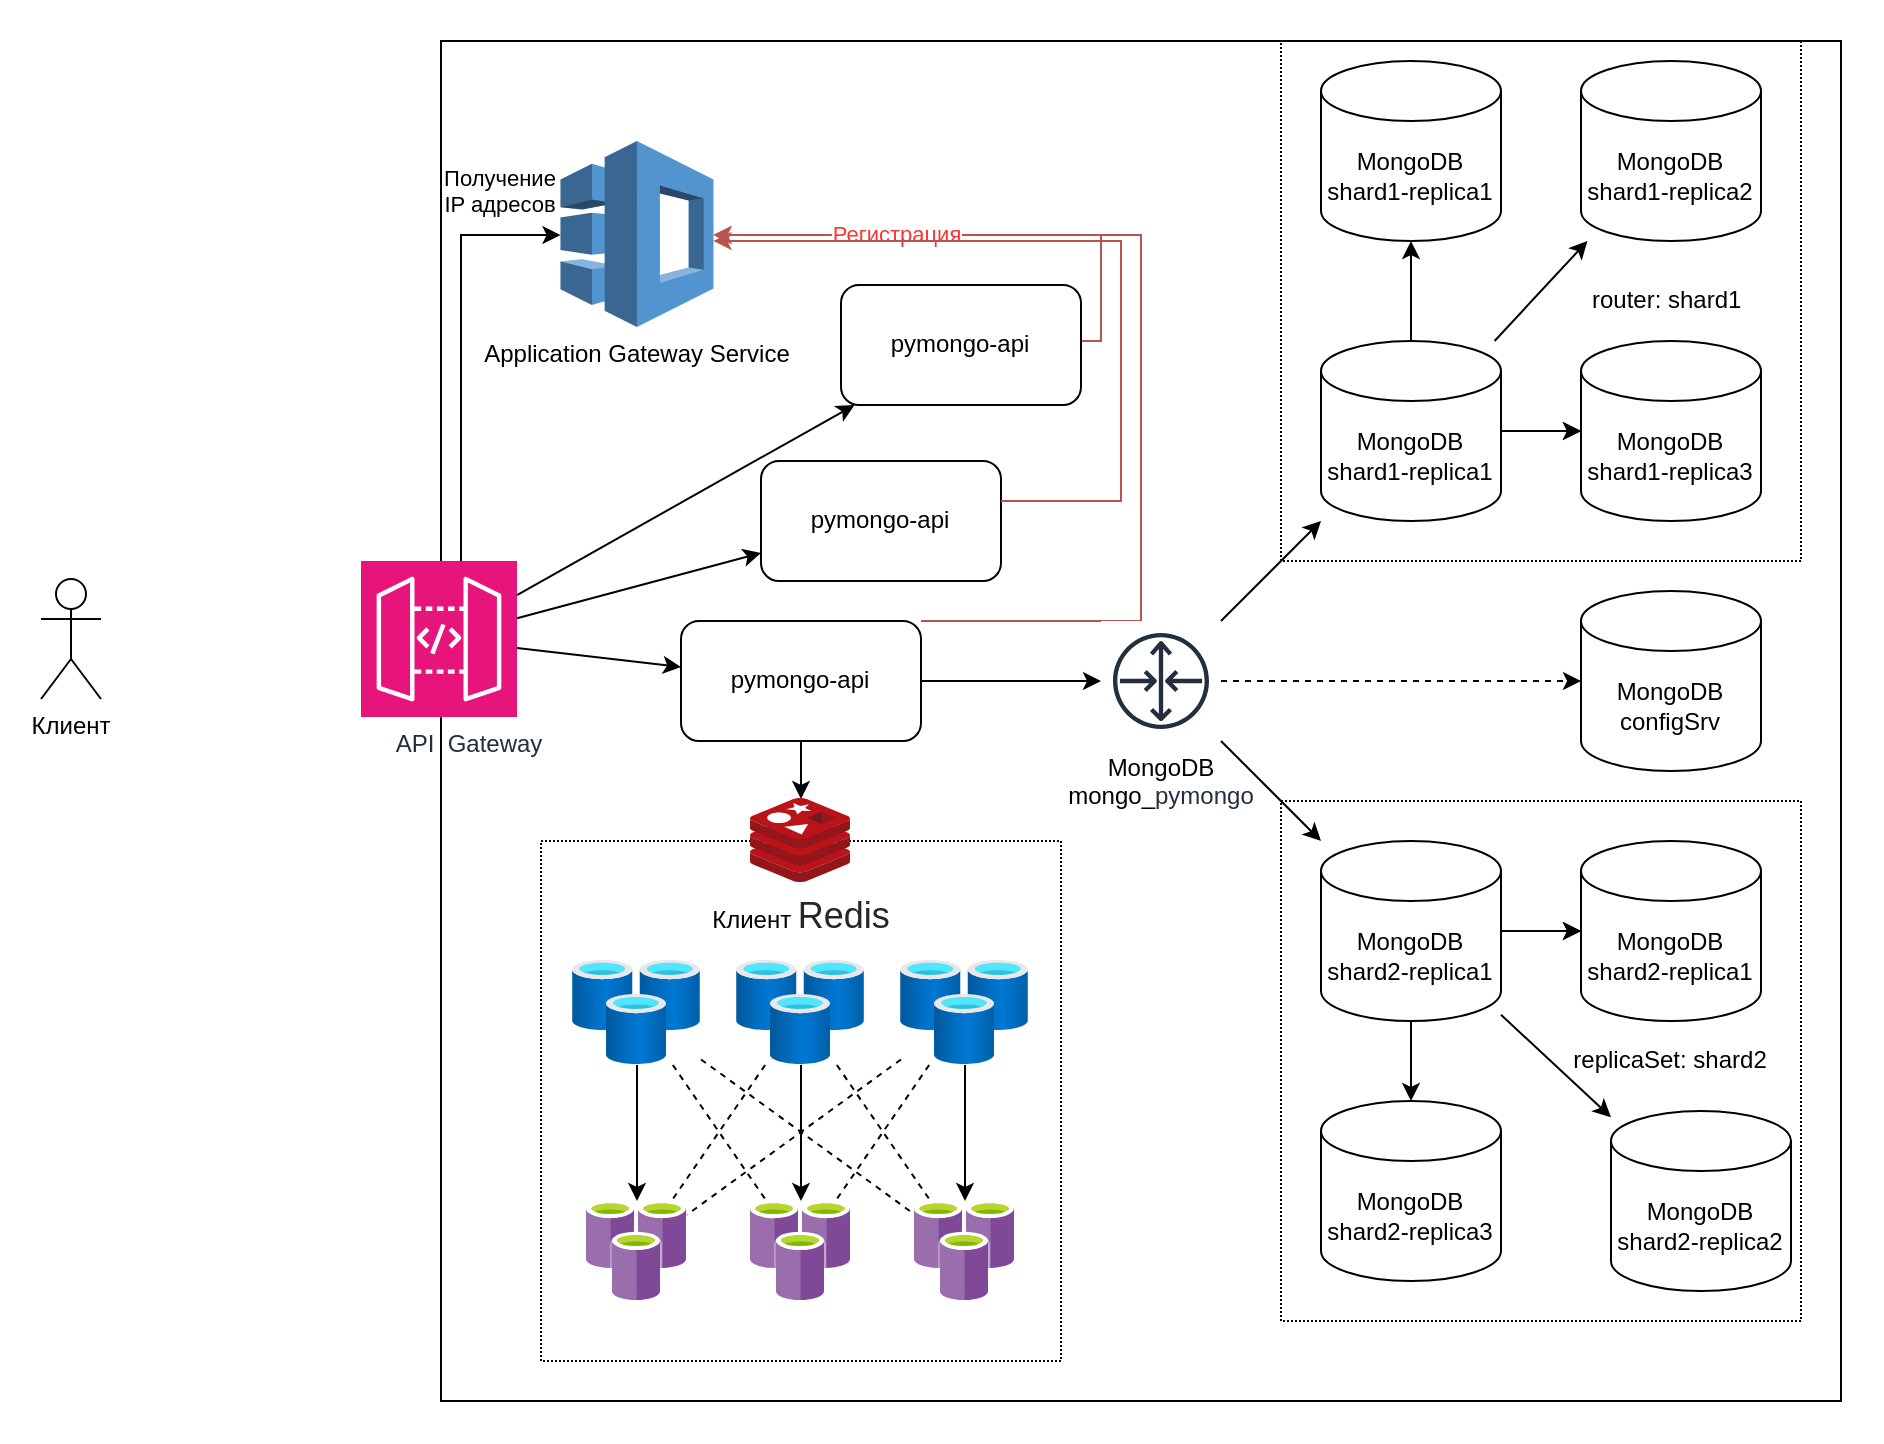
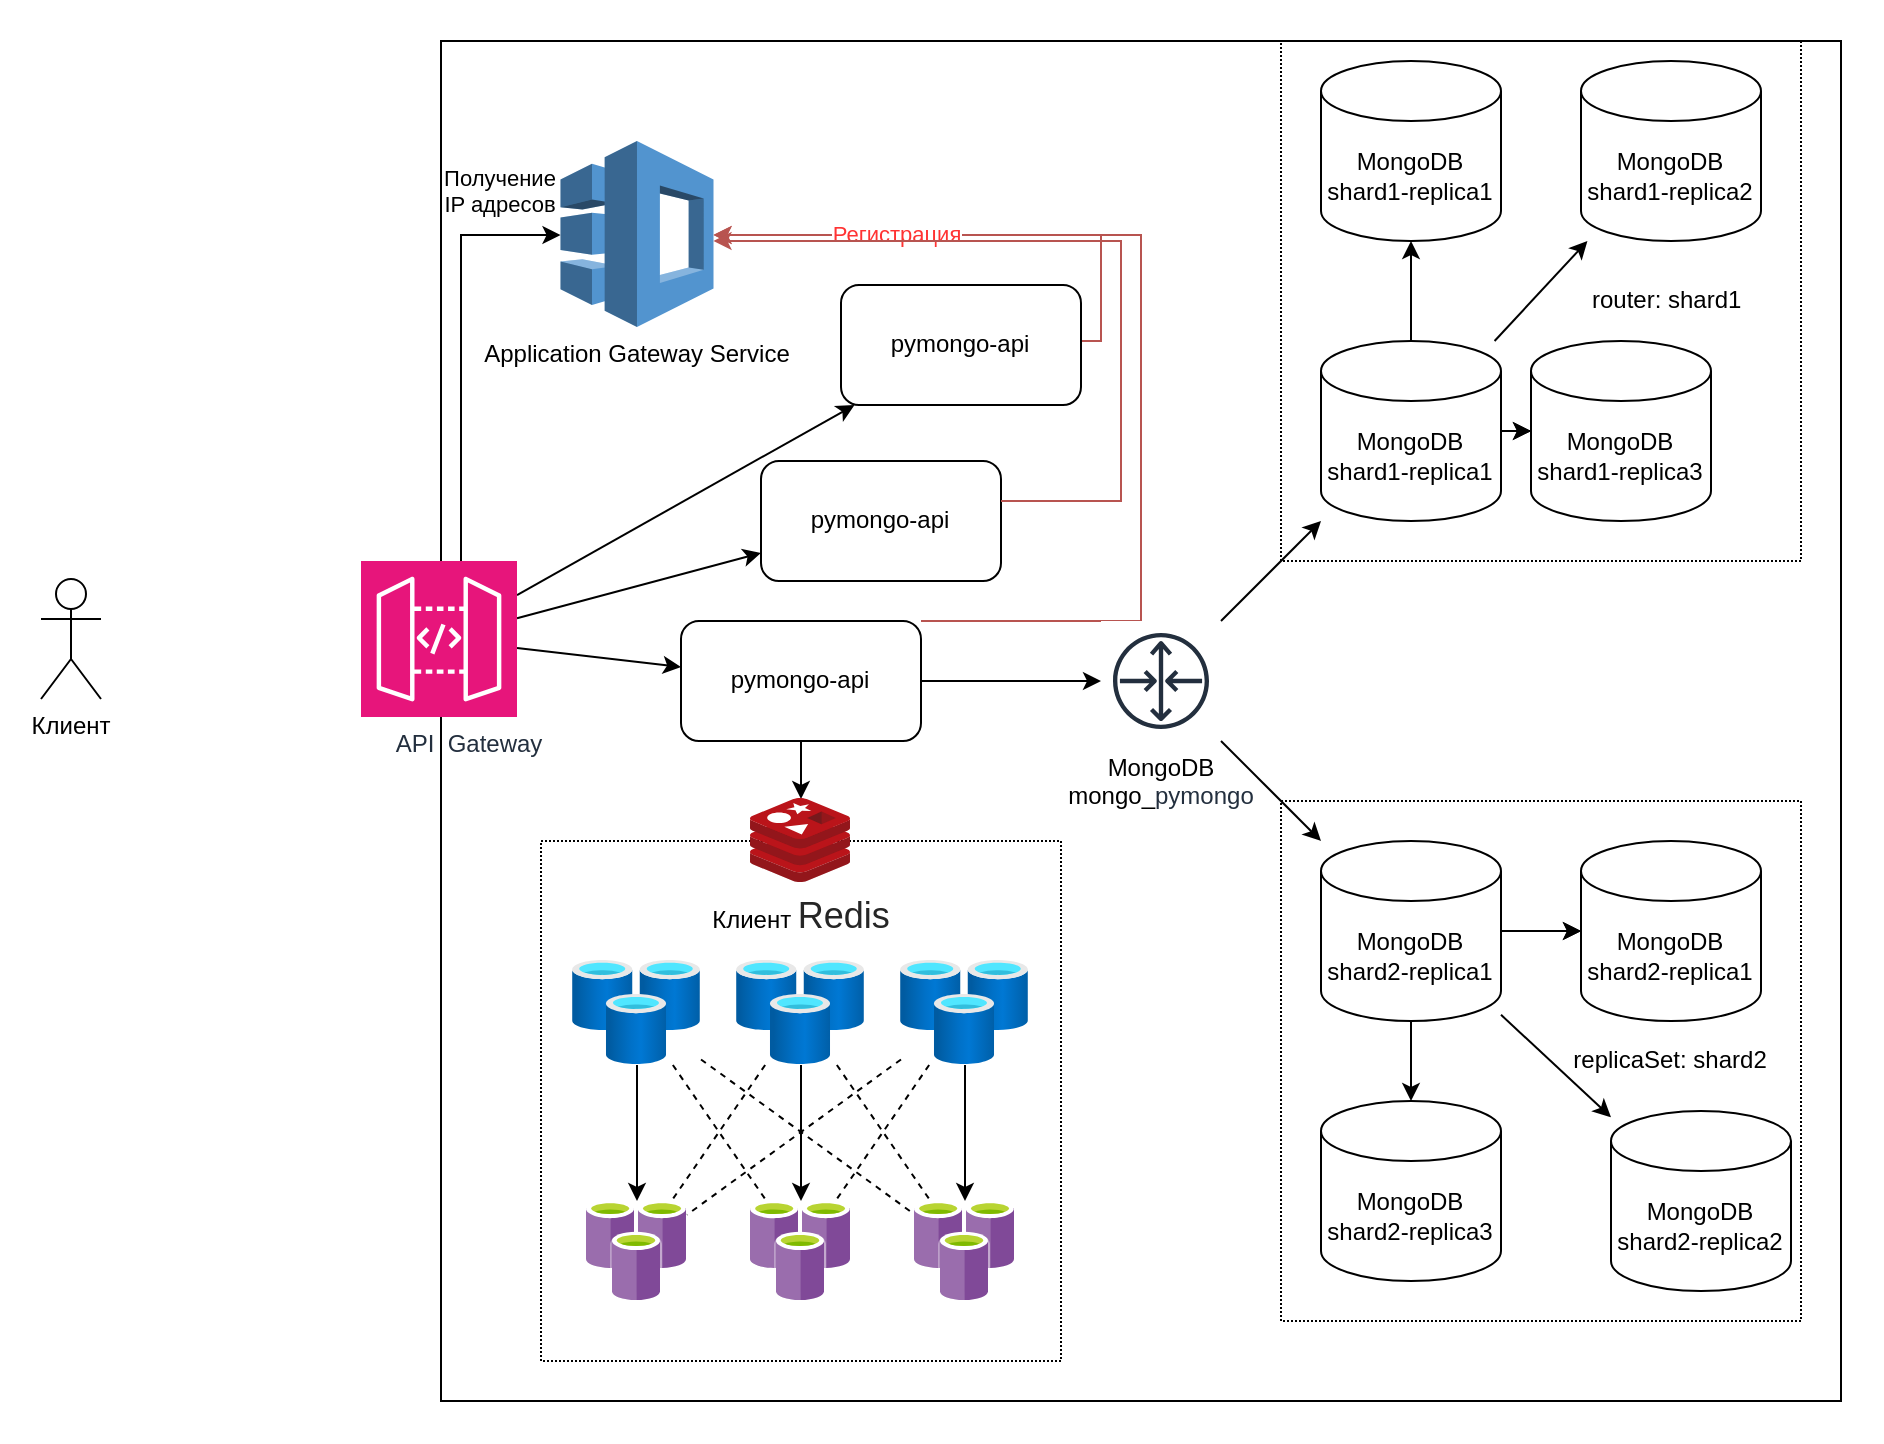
node "MongoDB shard1-replica3": moved (1671, 431) -> (1621, 431)
edge "MongoDBmongo_pymongo" -> "MongoDB configSrv": removed
node "MongoDB configSrv": removed
